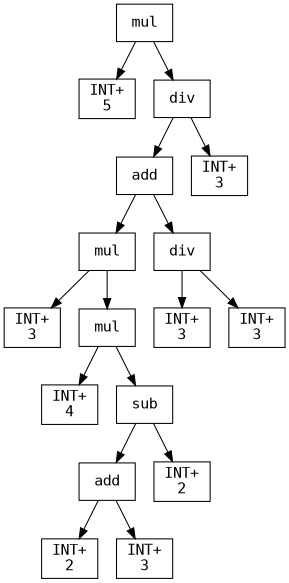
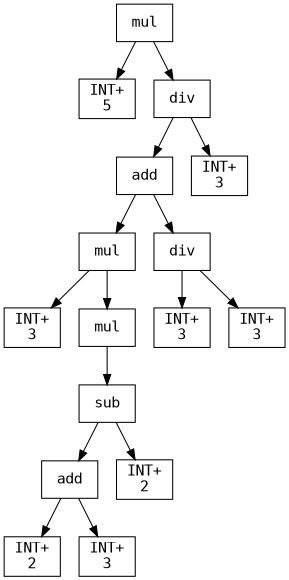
node "INT+ 4": removed
